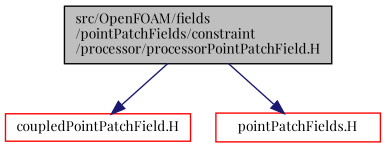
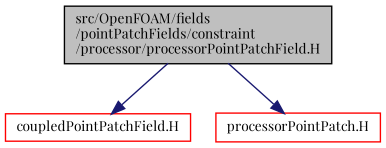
node "pointPatchFields.H": label "pointPatchFields.H" -> "processorPointPatch.H"
